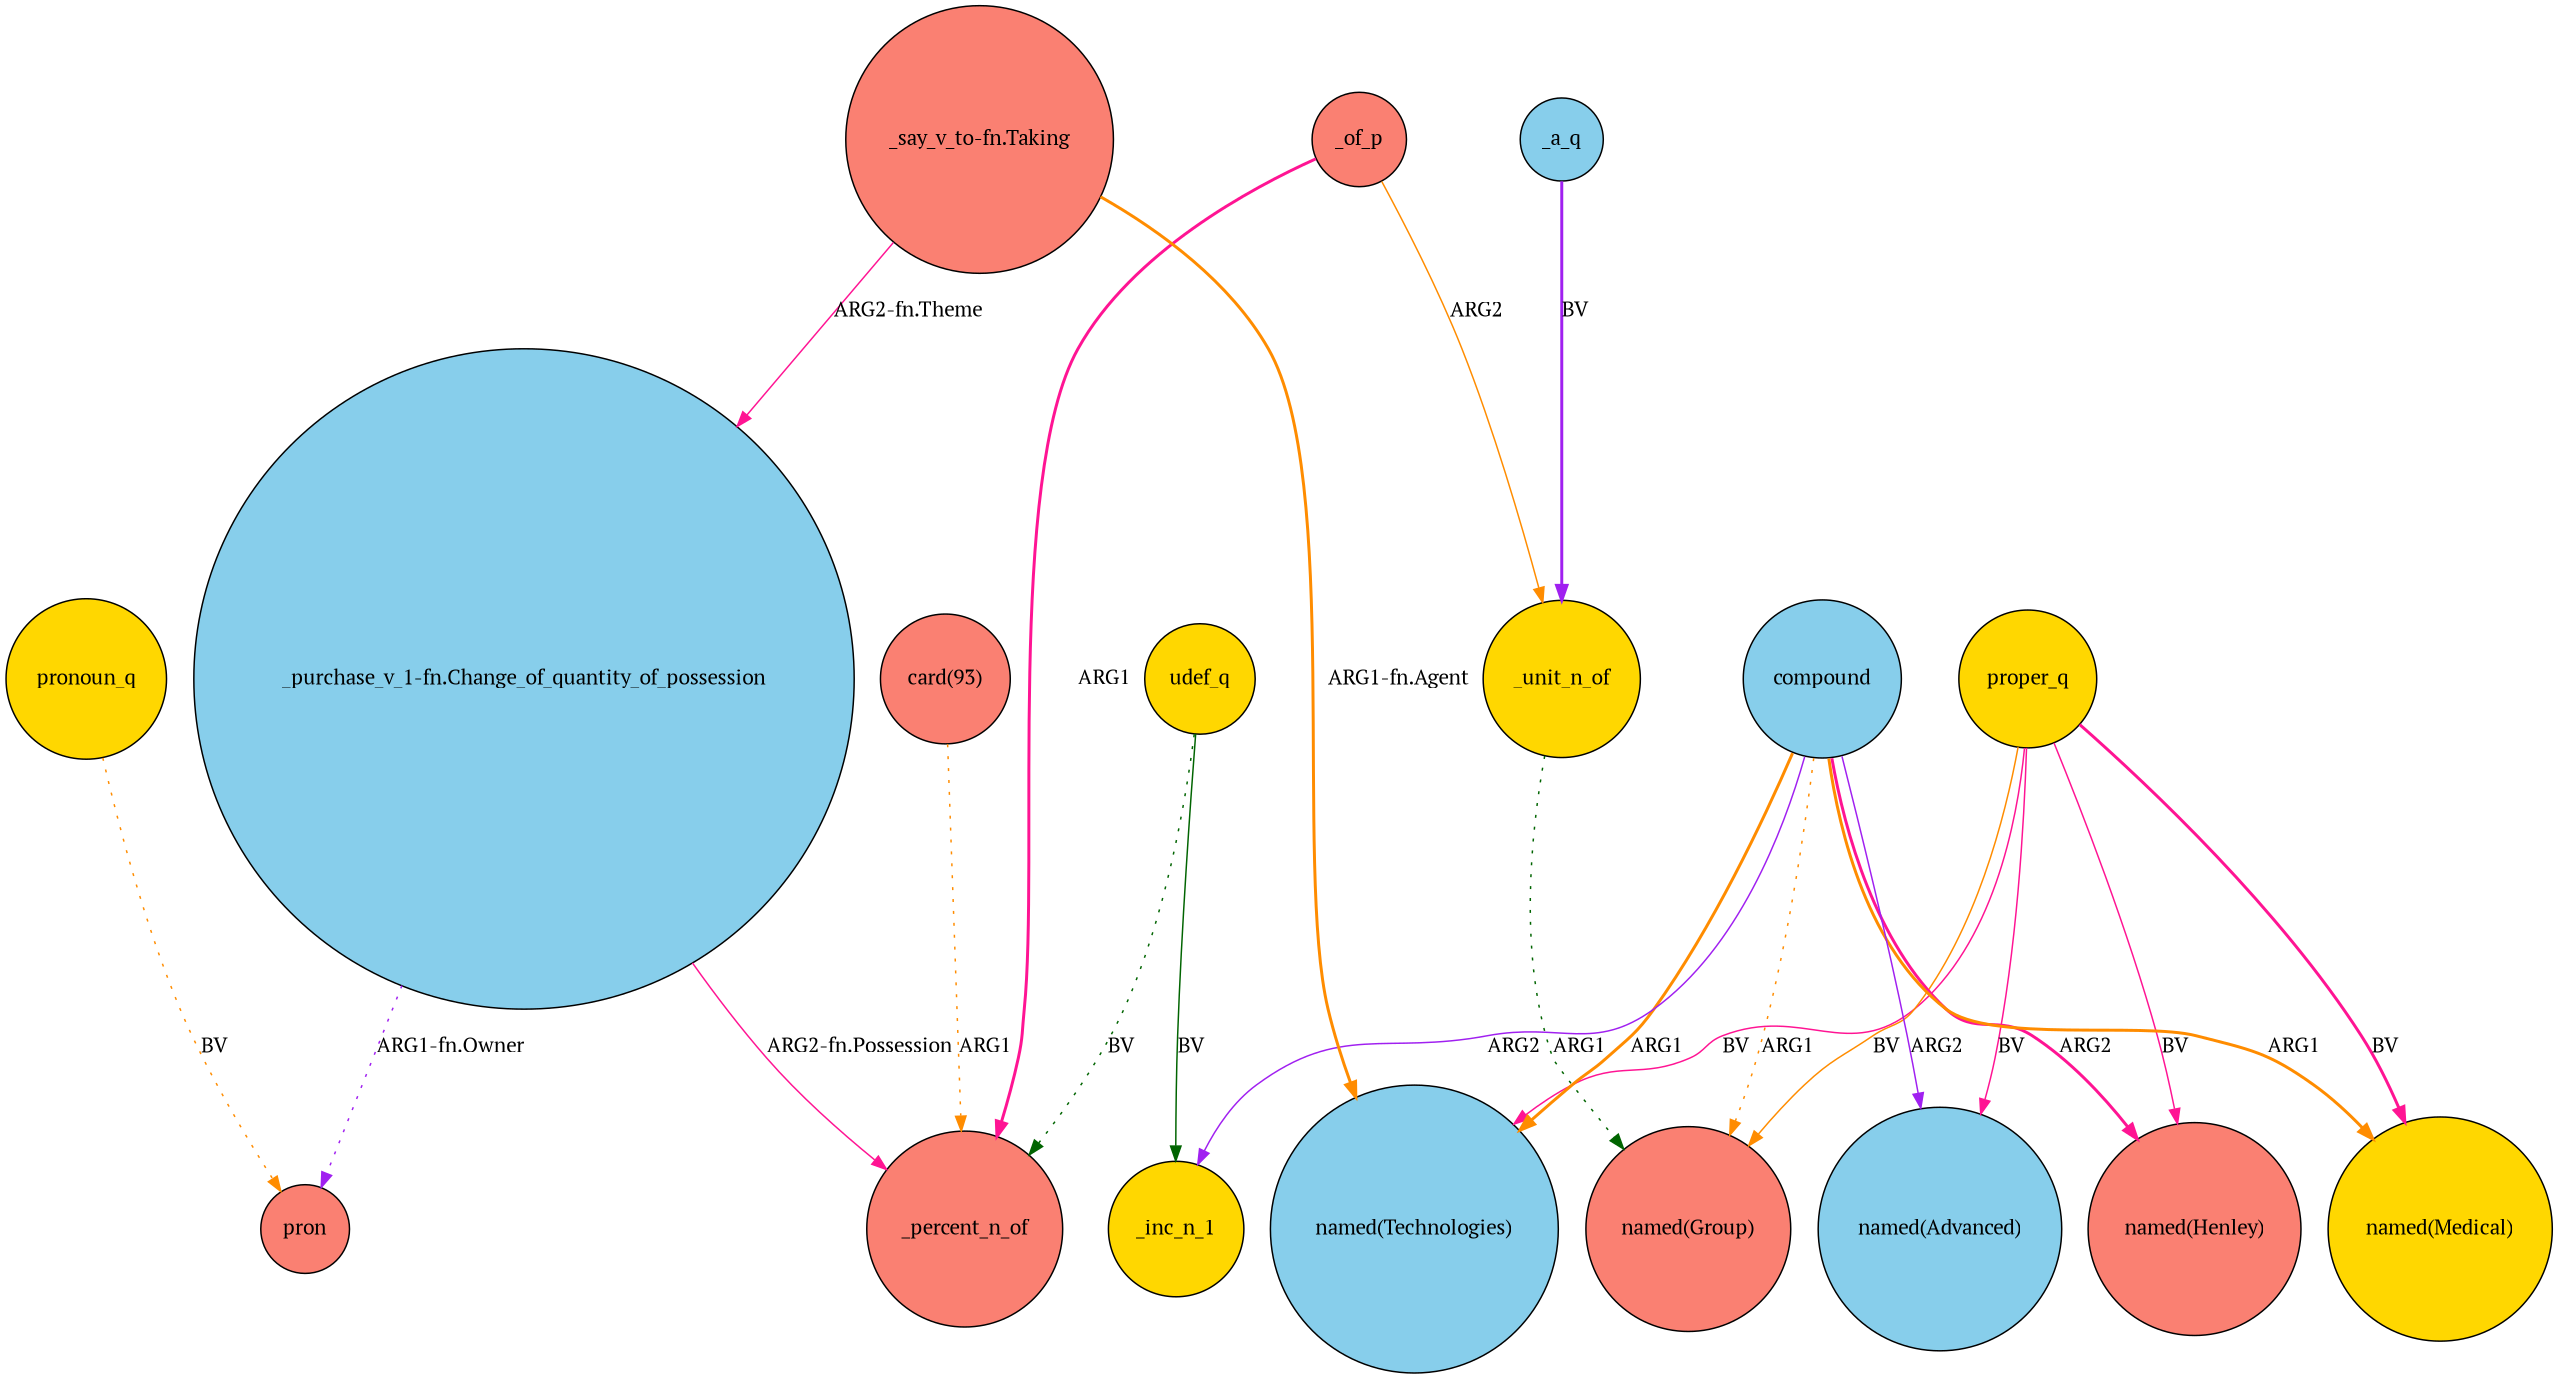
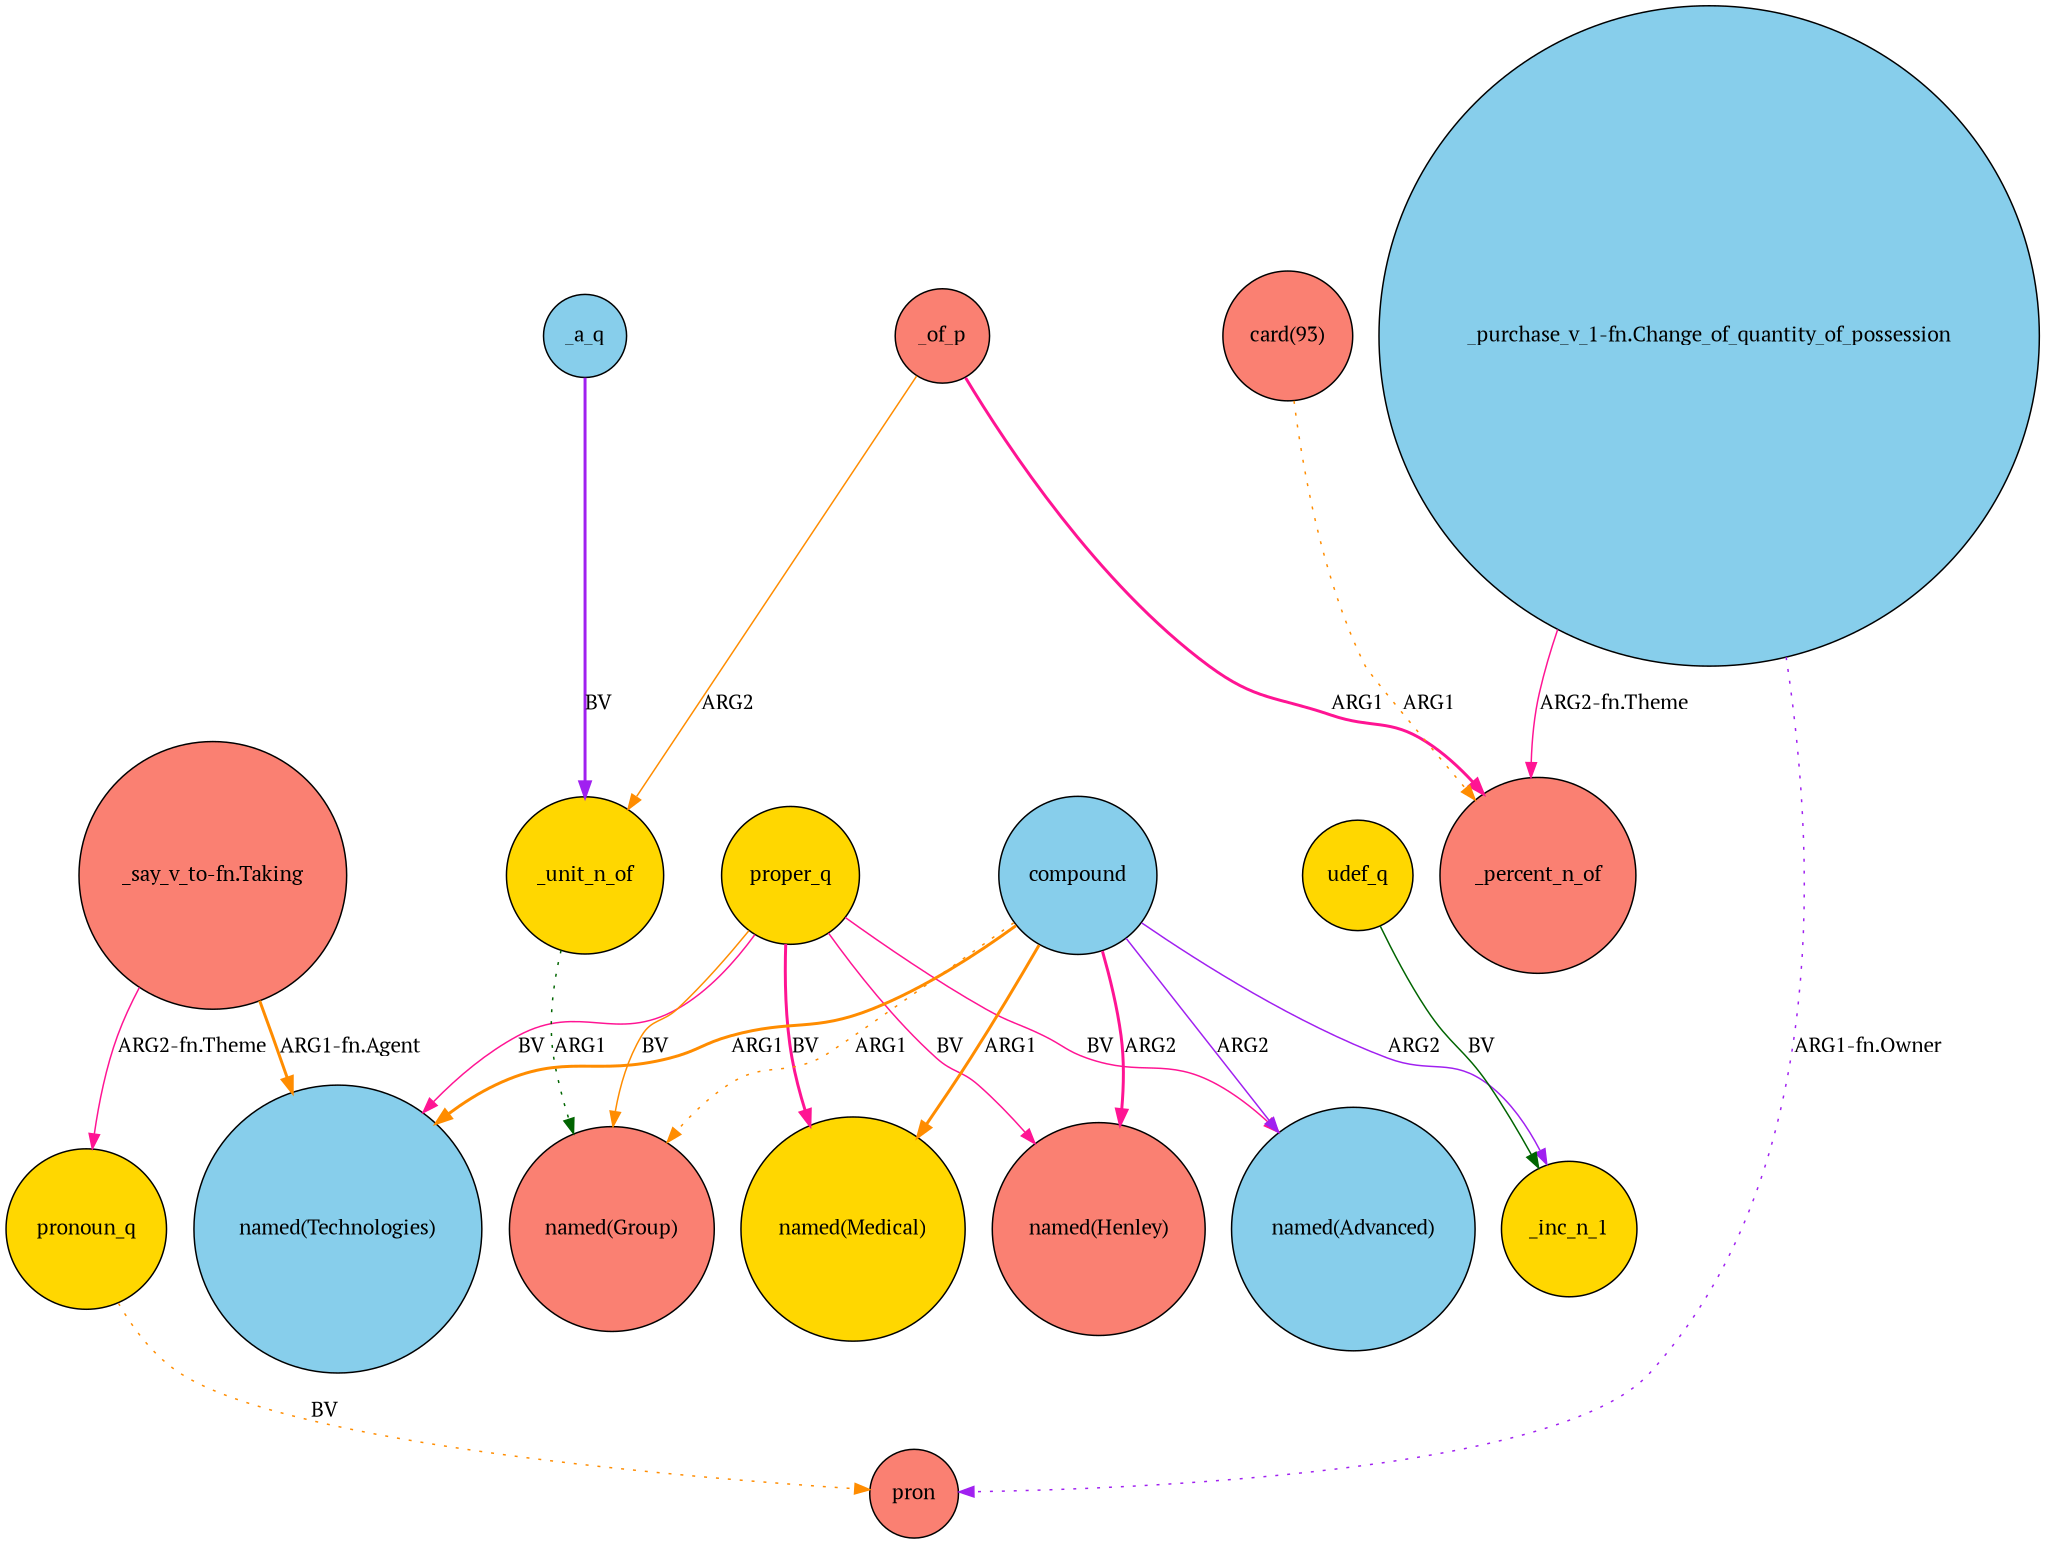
edge "_say_v_to-fn.Taking" -> "_purchase_v_1-fn.Change_of_quantity_of_possession": now "_say_v_to-fn.Taking" -> "pronoun_q"
edge "udef_q" -> "_percent_n_of": removed, label "BV"
edge "_purchase_v_1-fn.Change_of_quantity_of_possession" -> "_percent_n_of": label "ARG2-fn.Possession" -> "ARG2-fn.Theme"
